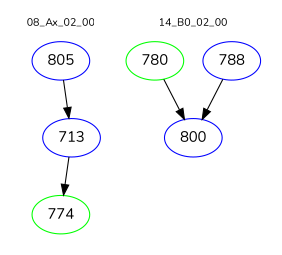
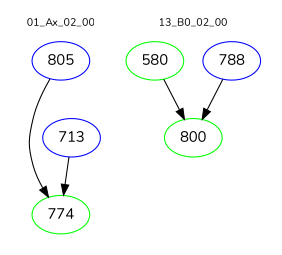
cluster "08_Ax_02_00": label "08_Ax_02_00" -> "01_Ax_02_00"
cluster "14_B0_02_00": label "14_B0_02_00" -> "13_B0_02_00"
node "780": label "780" -> "580"
edge "805" -> "713": now "805" -> "774"
node "800": color blue -> green
